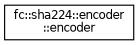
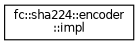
node "fc::sha224::encoder ::encoder": label "fc::sha224::encoder ::encoder" -> "fc::sha224::encoder ::impl"
